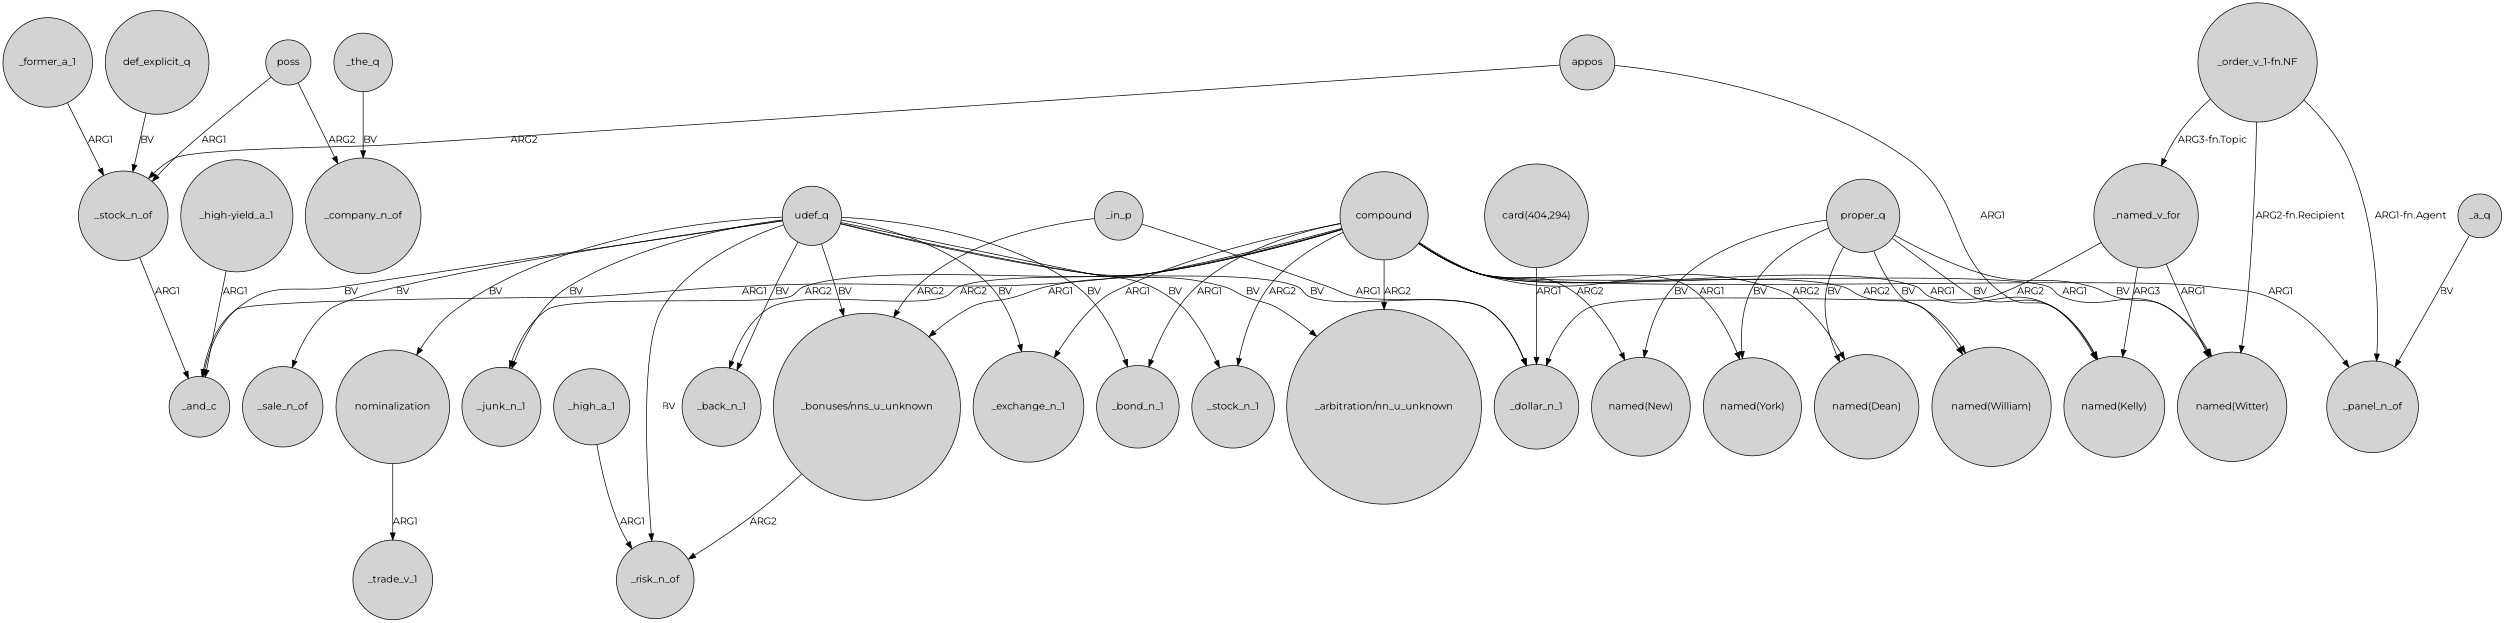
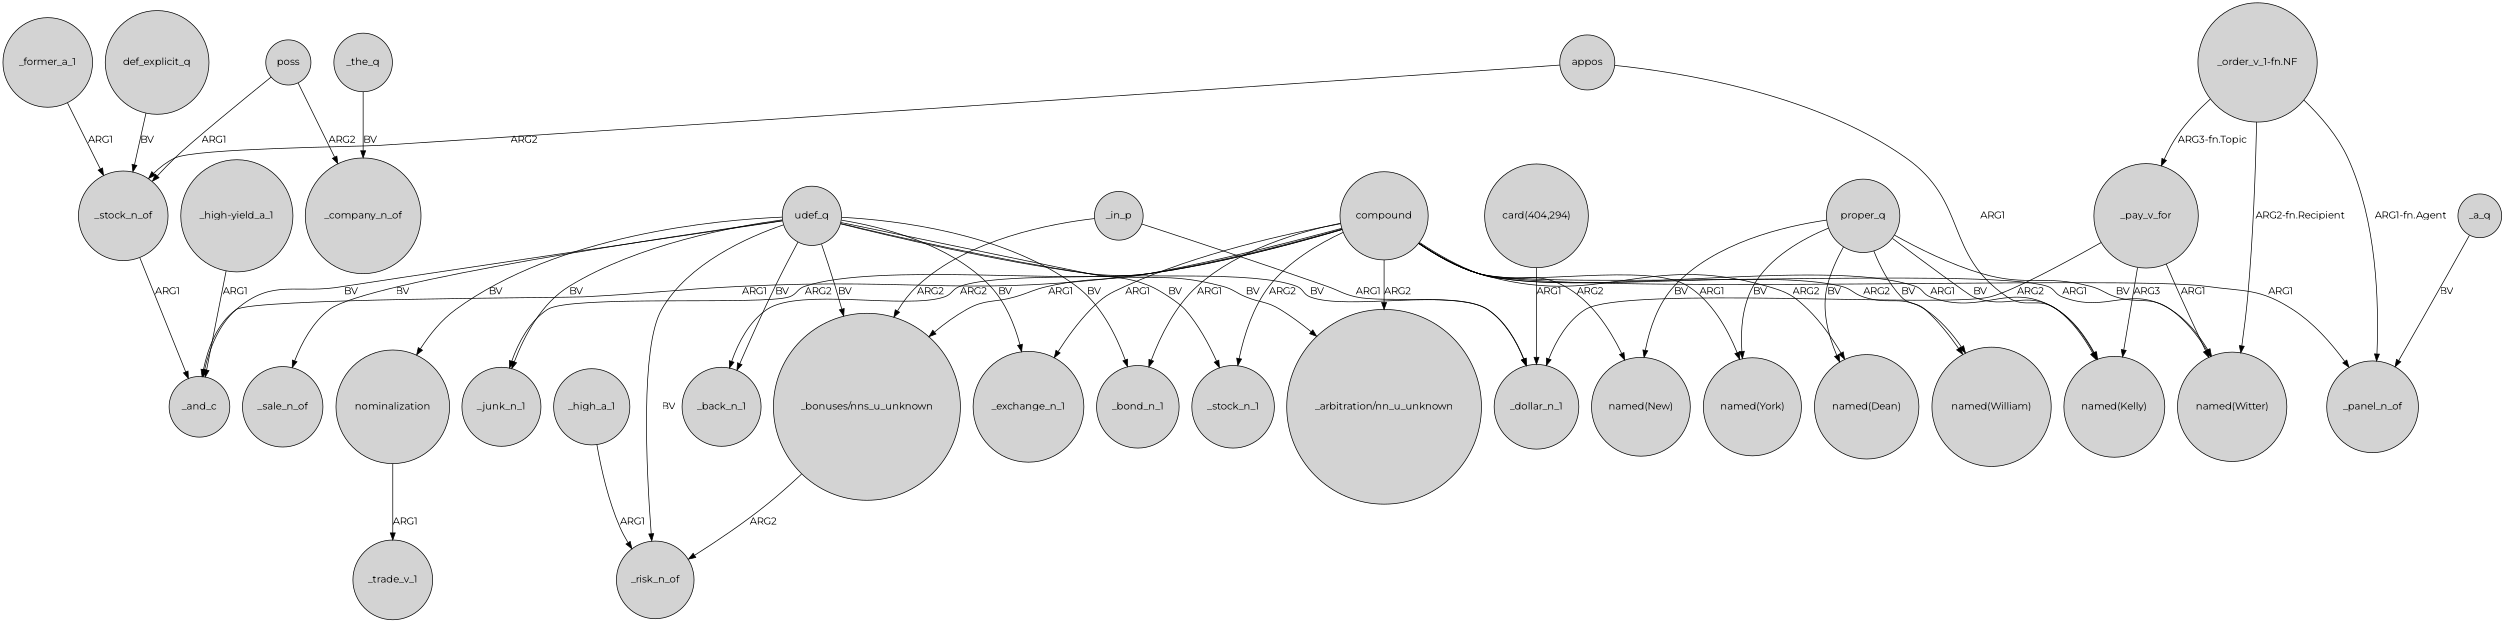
node "_named_v_for": label "_named_v_for" -> "_pay_v_for"
